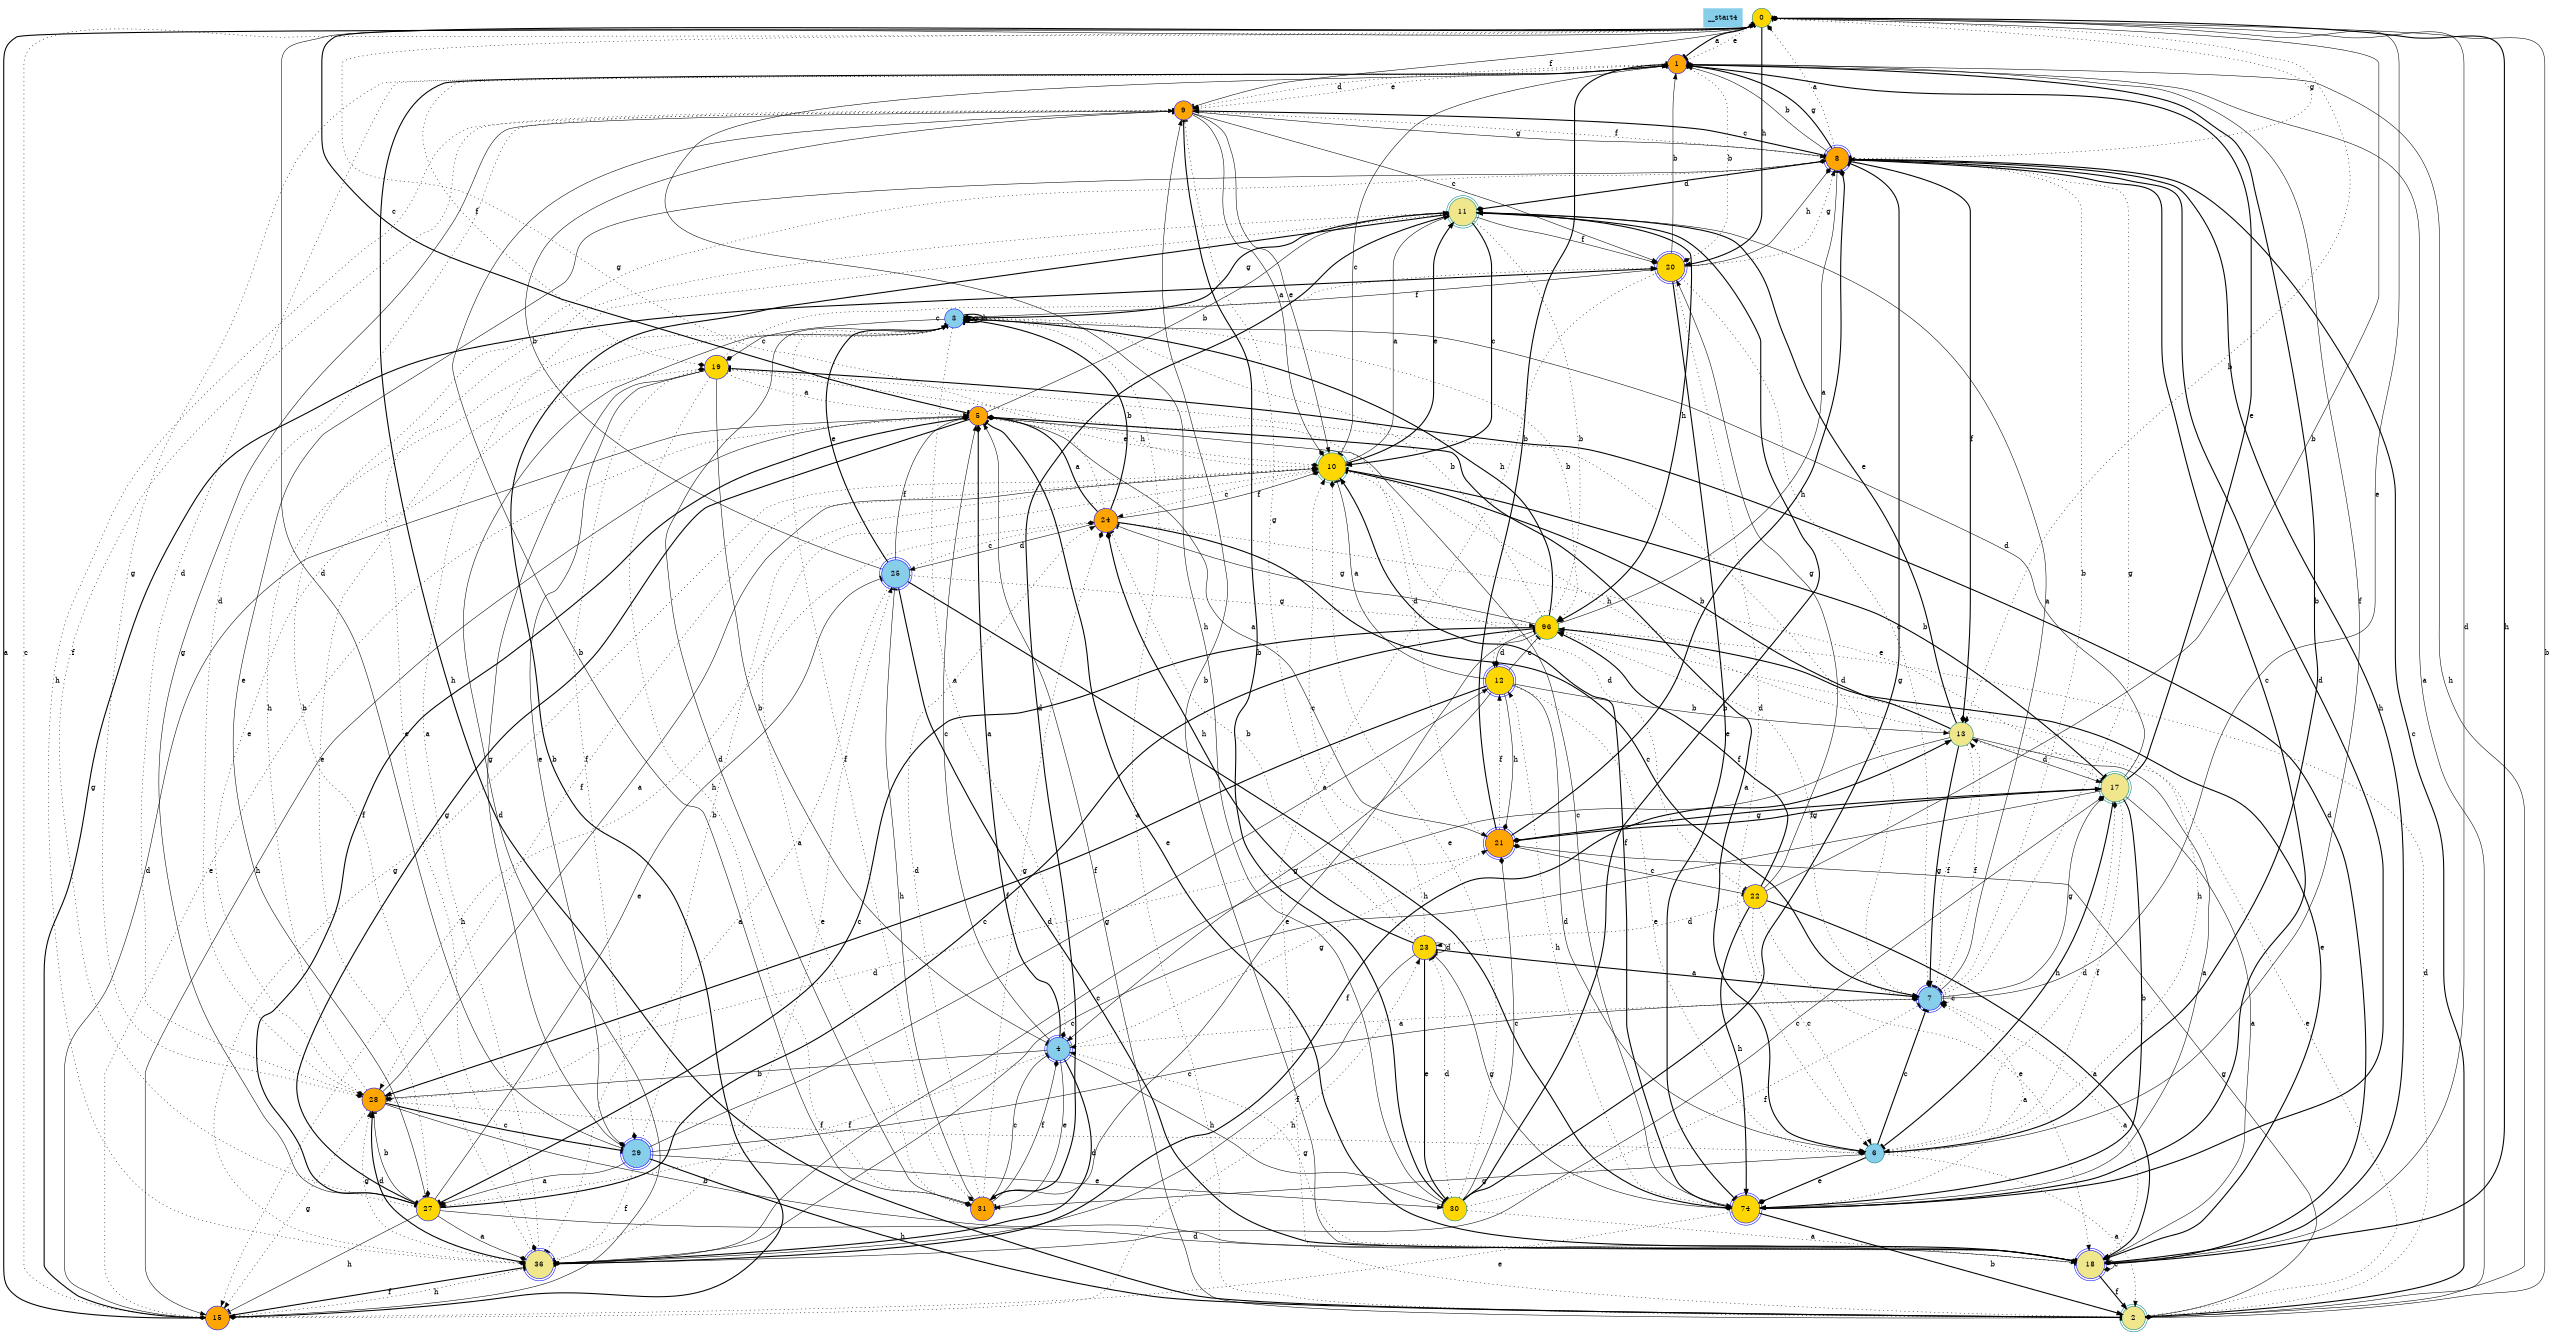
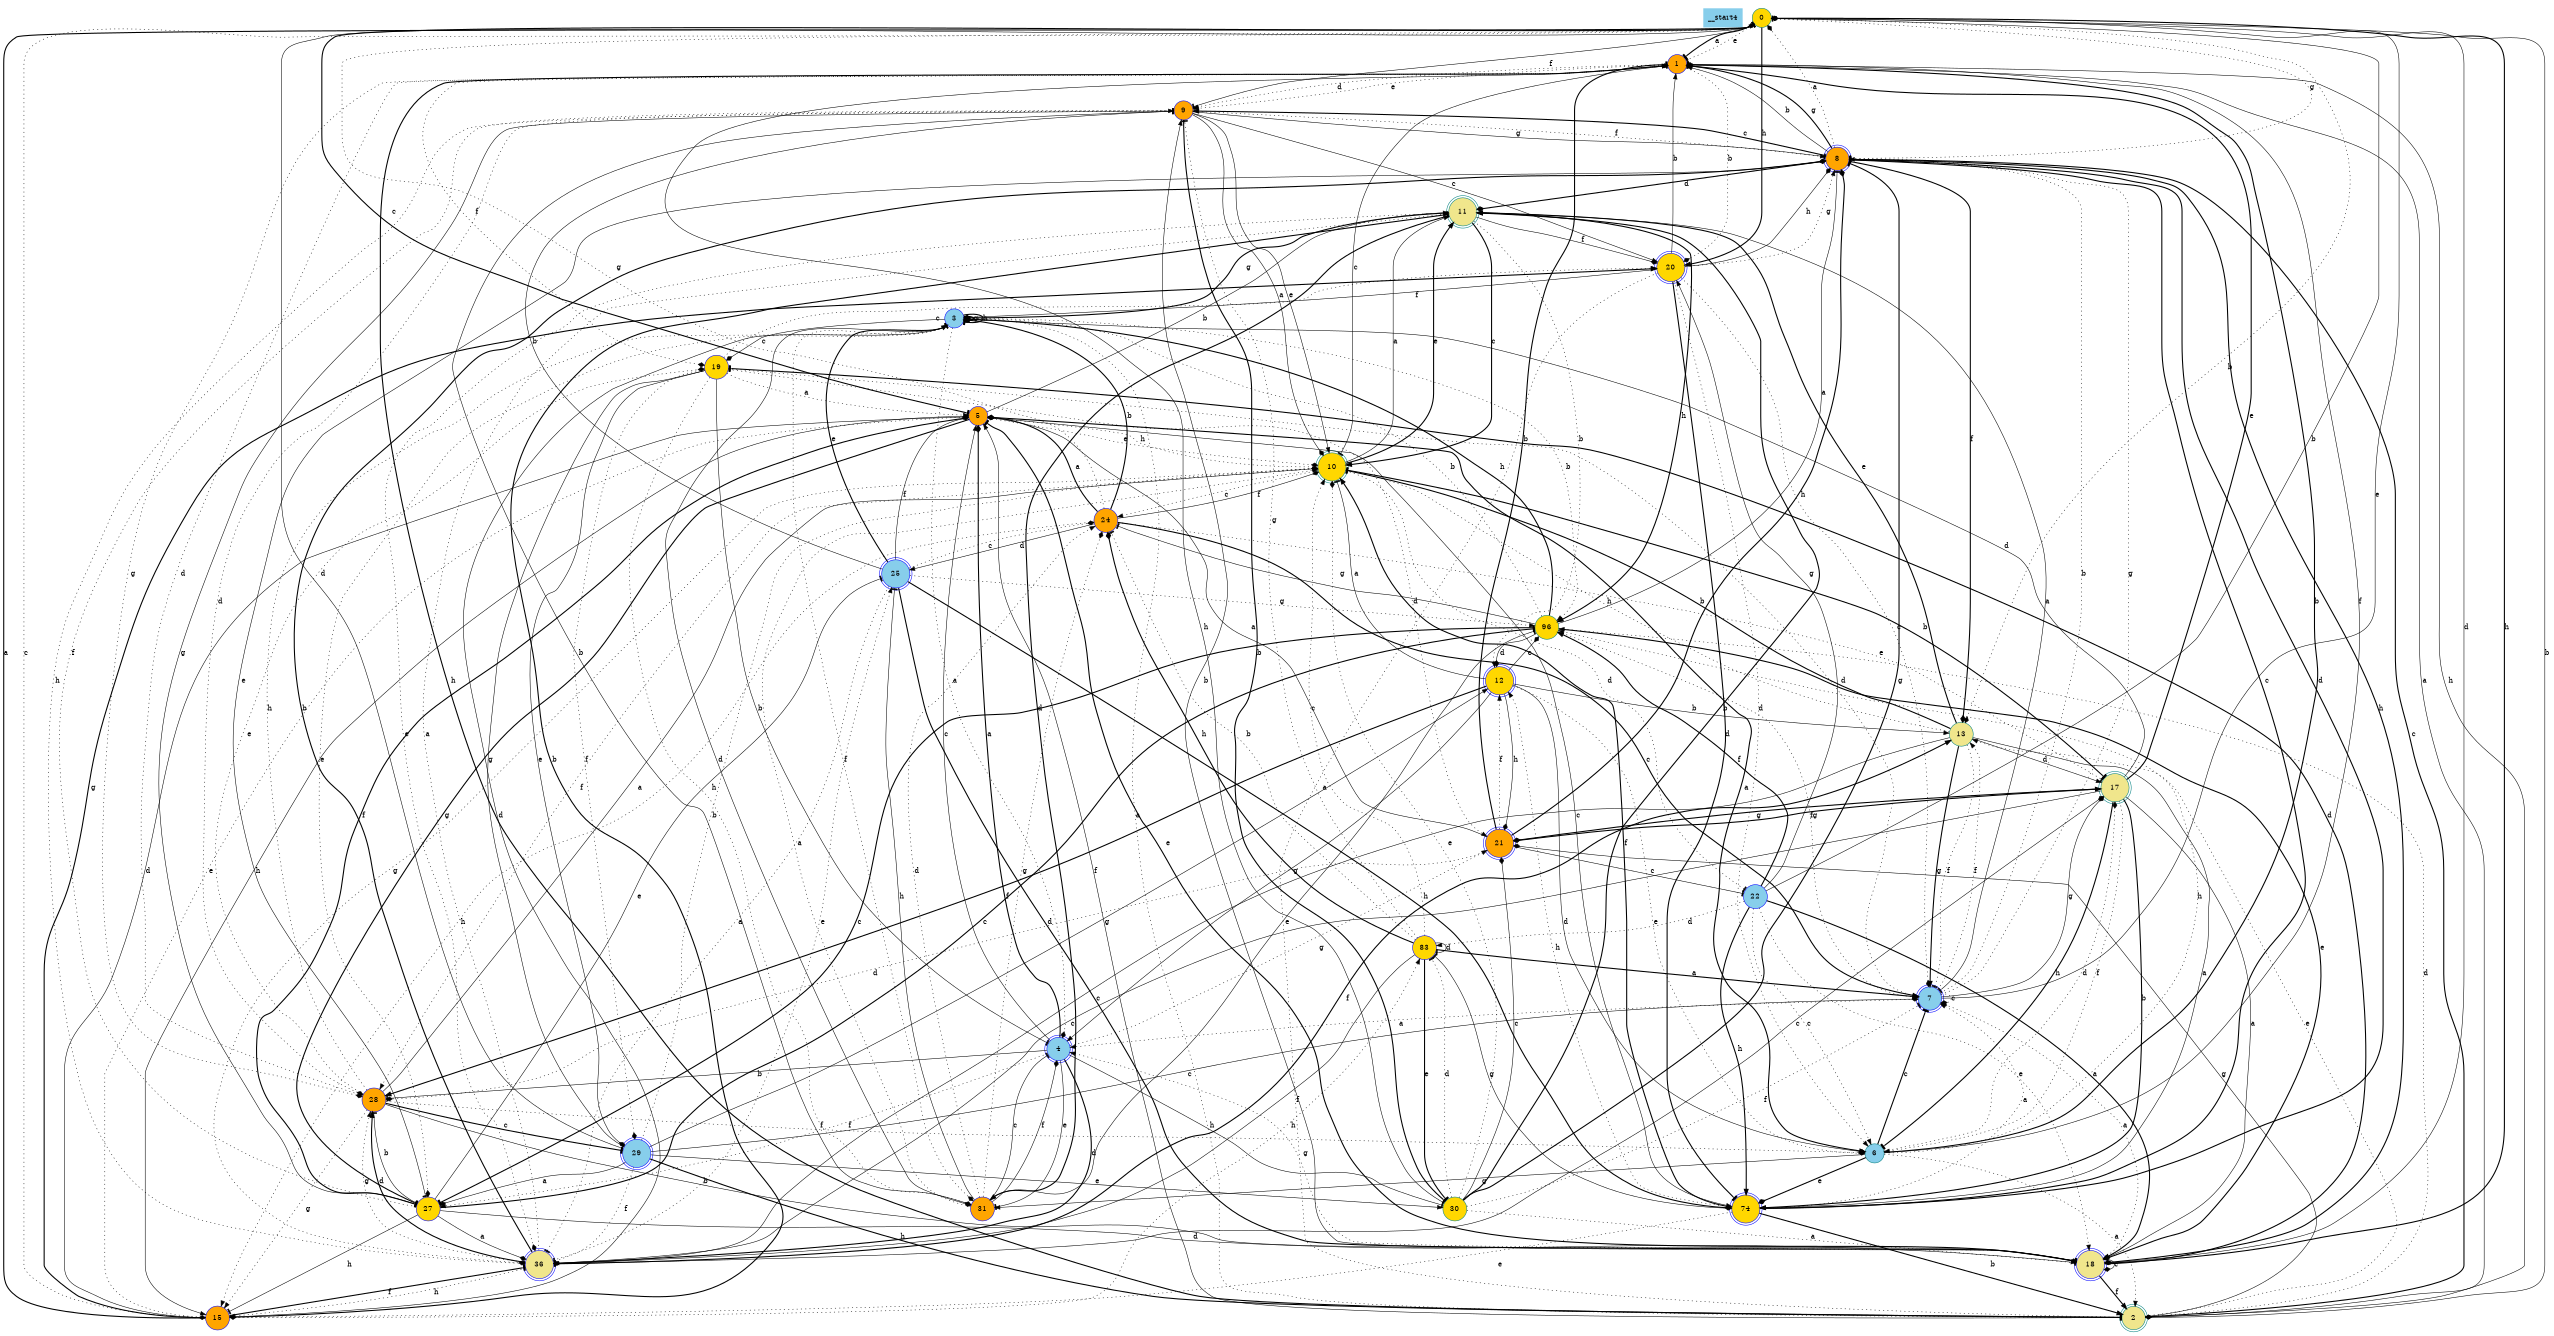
edge "36" -> "8": style dotted -> bold
edge "12" -> "96": arrowhead tee -> diamond
edge "20" -> "74": label "e" -> "d"
node "22": fillcolor gold -> skyblue
node "23": label "23" -> "83"
